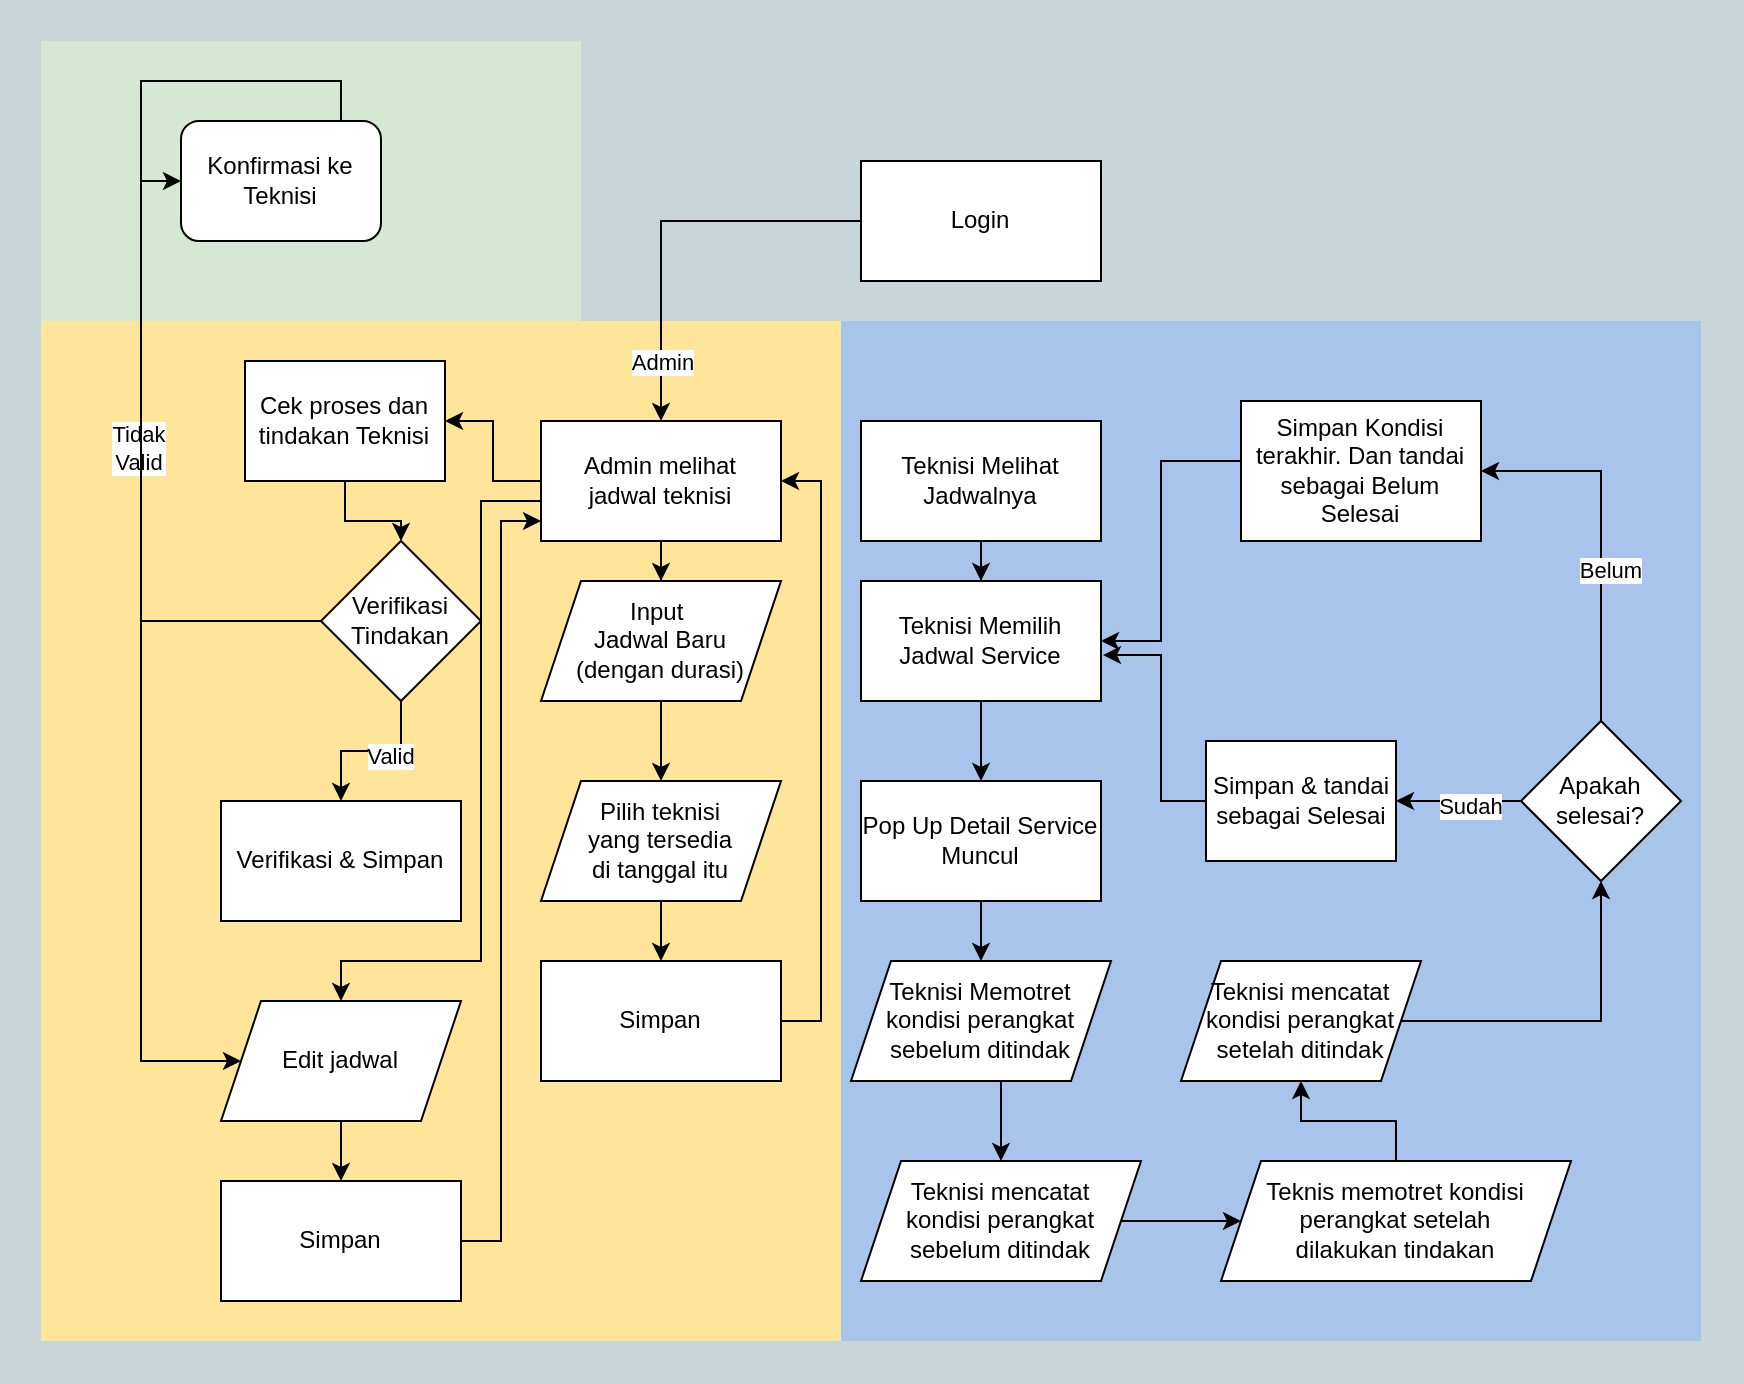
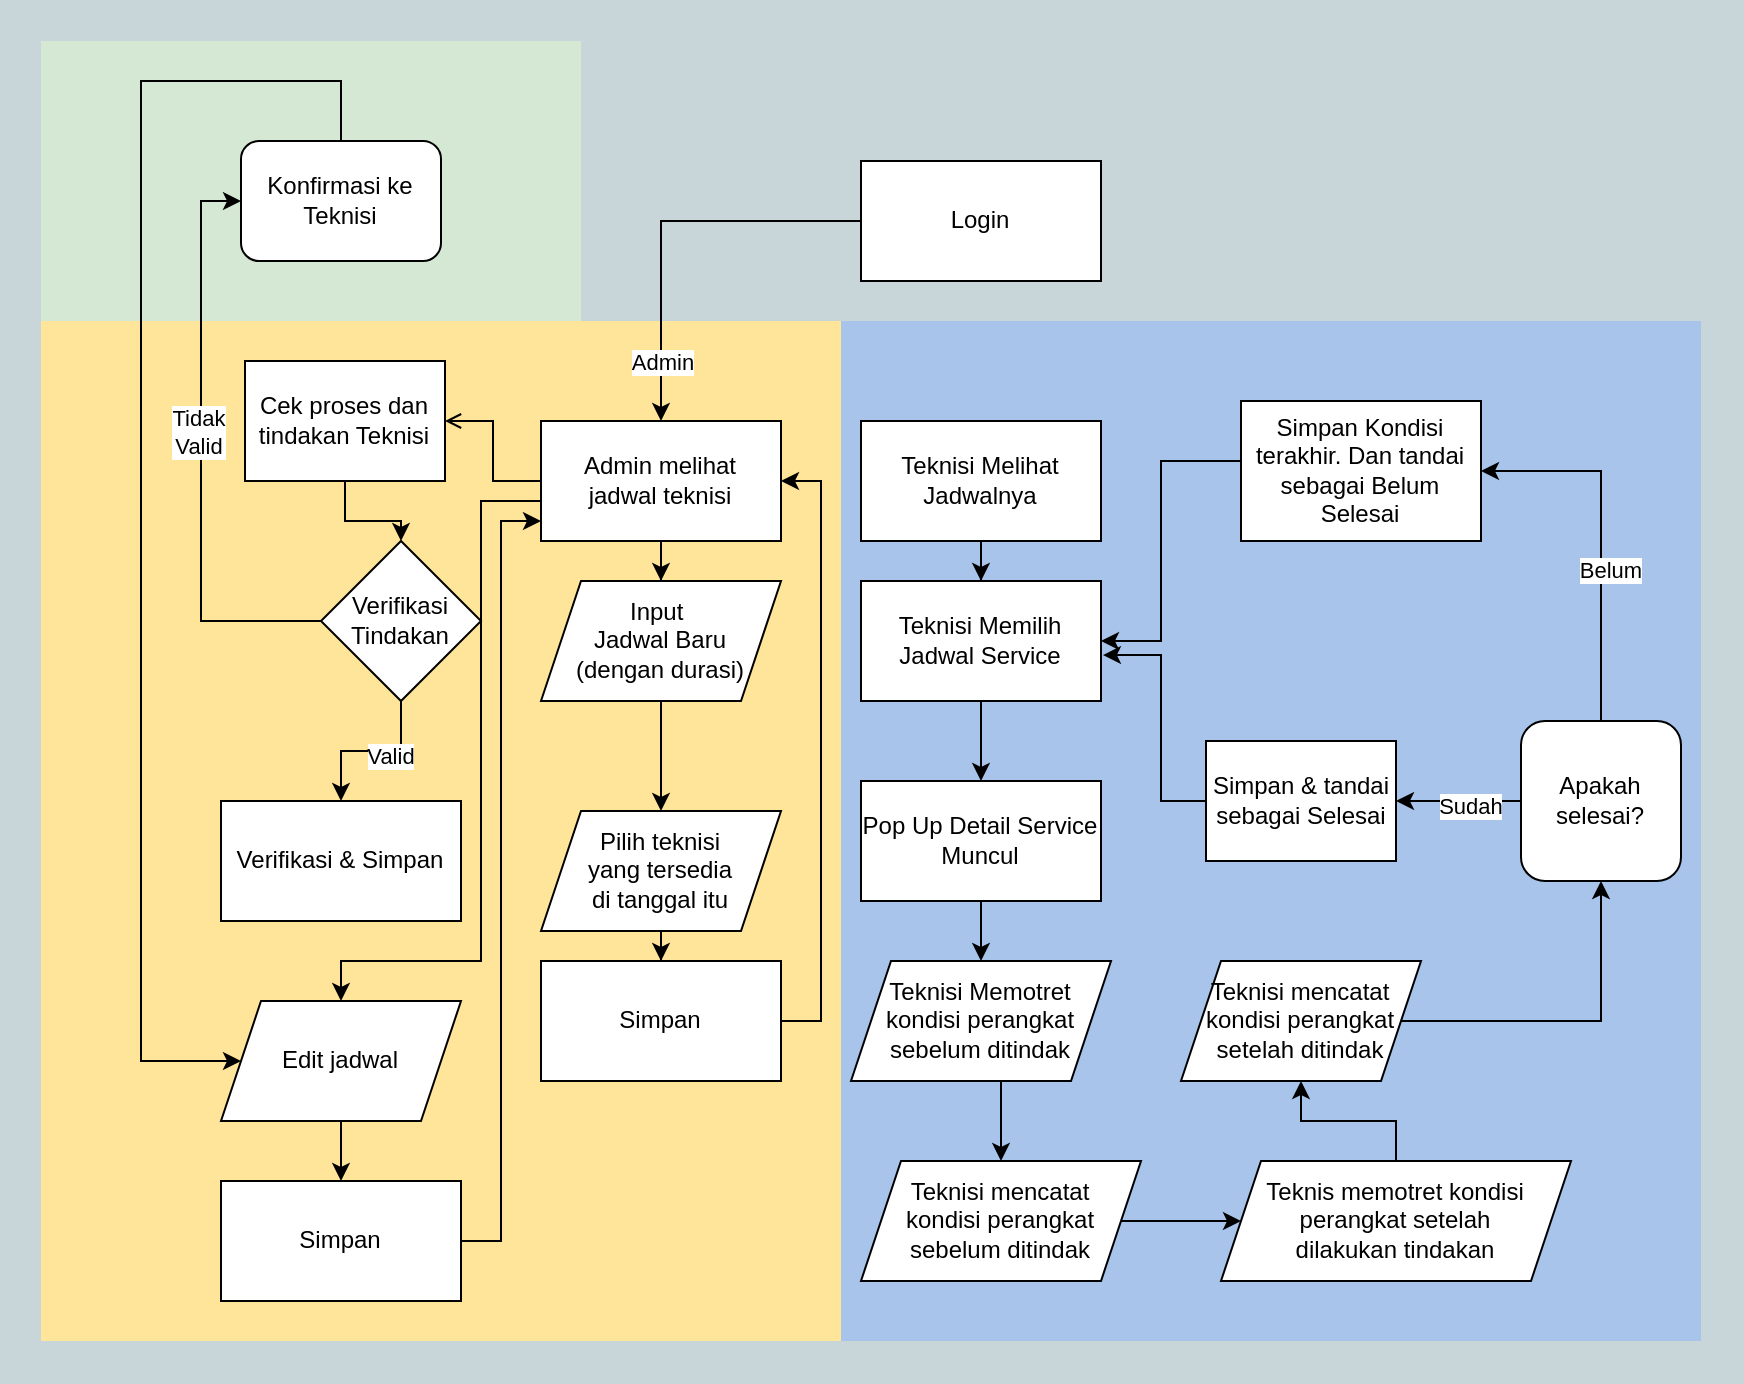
node "Konfirmasi ke Teknisi": moved (281, 181) -> (341, 201)
edge "Admin melihat jadwal teknisi" -> "Cek proses dan tindakan Teknisi": arrowhead classic -> open
node "Apakah selesai?": shape diamond -> rounded rectangle
node "Pilih teknisi yang tersedia di tanggal itu": moved (661, 841) -> (661, 871)
